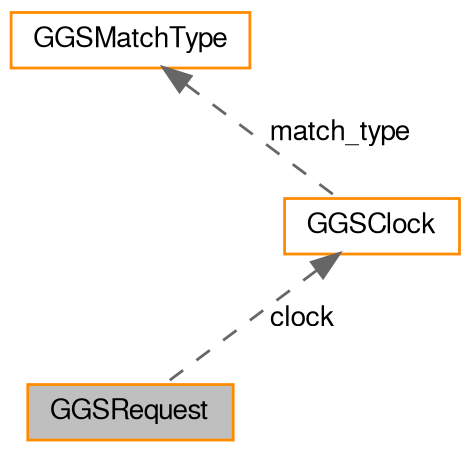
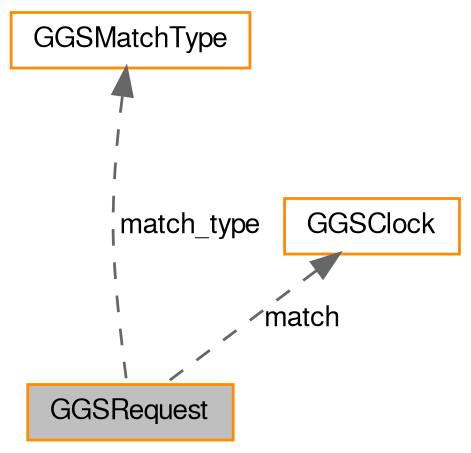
edge "GGSClock" -> "GGSMatchType": now "GGSRequest" -> "GGSMatchType"
edge "GGSRequest" -> "GGSClock": label " clock" -> " match"
